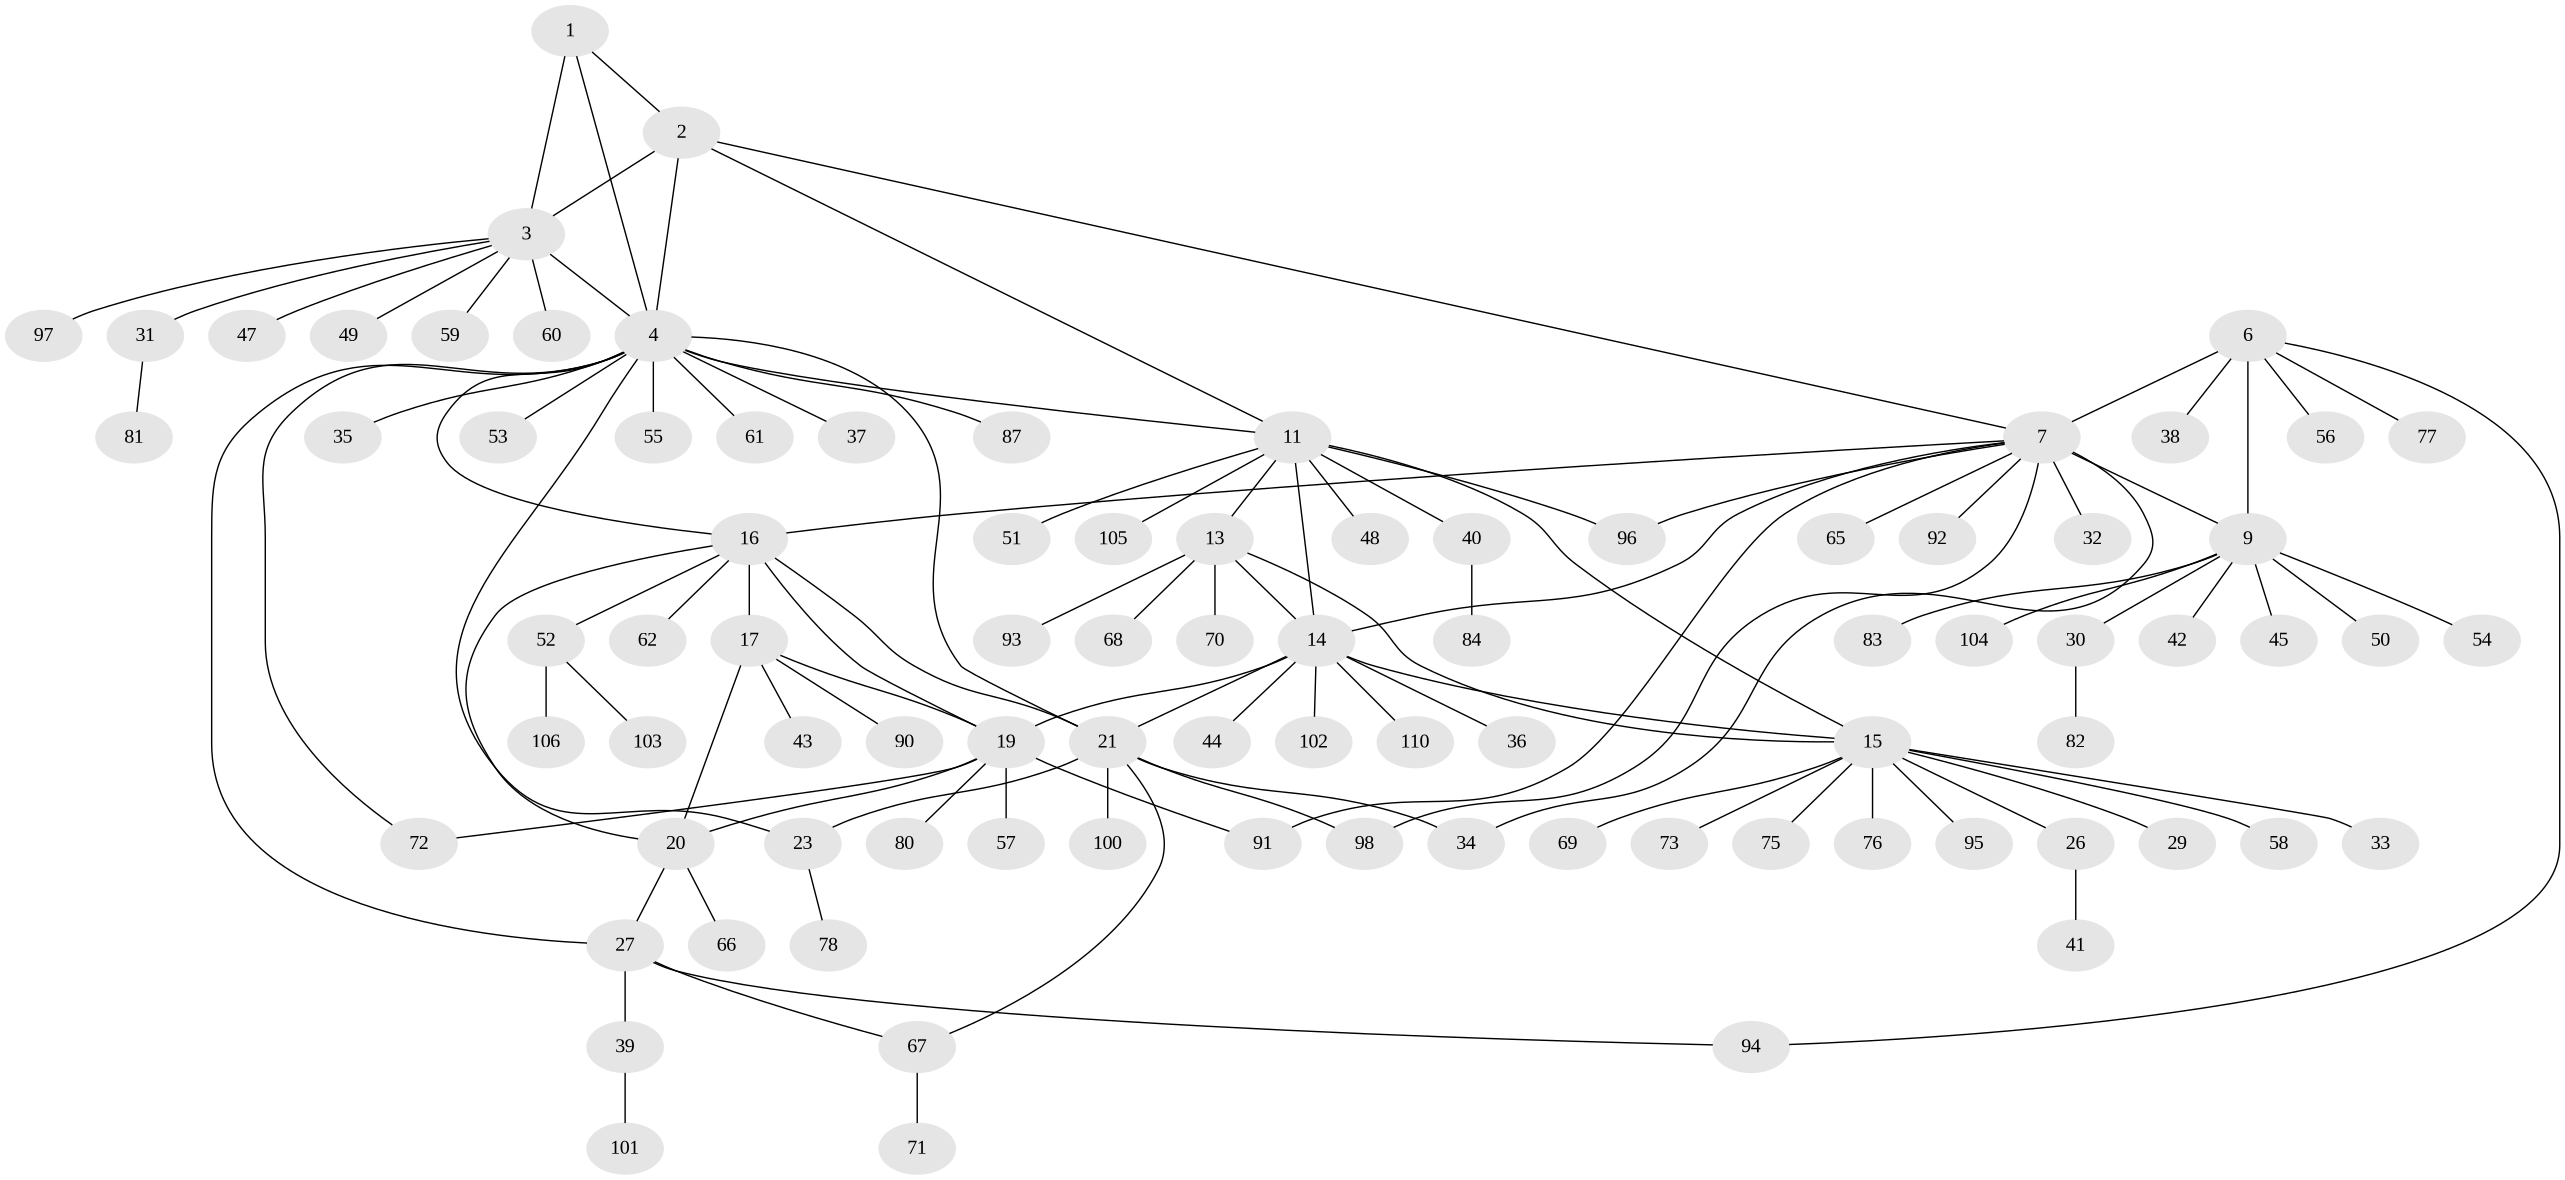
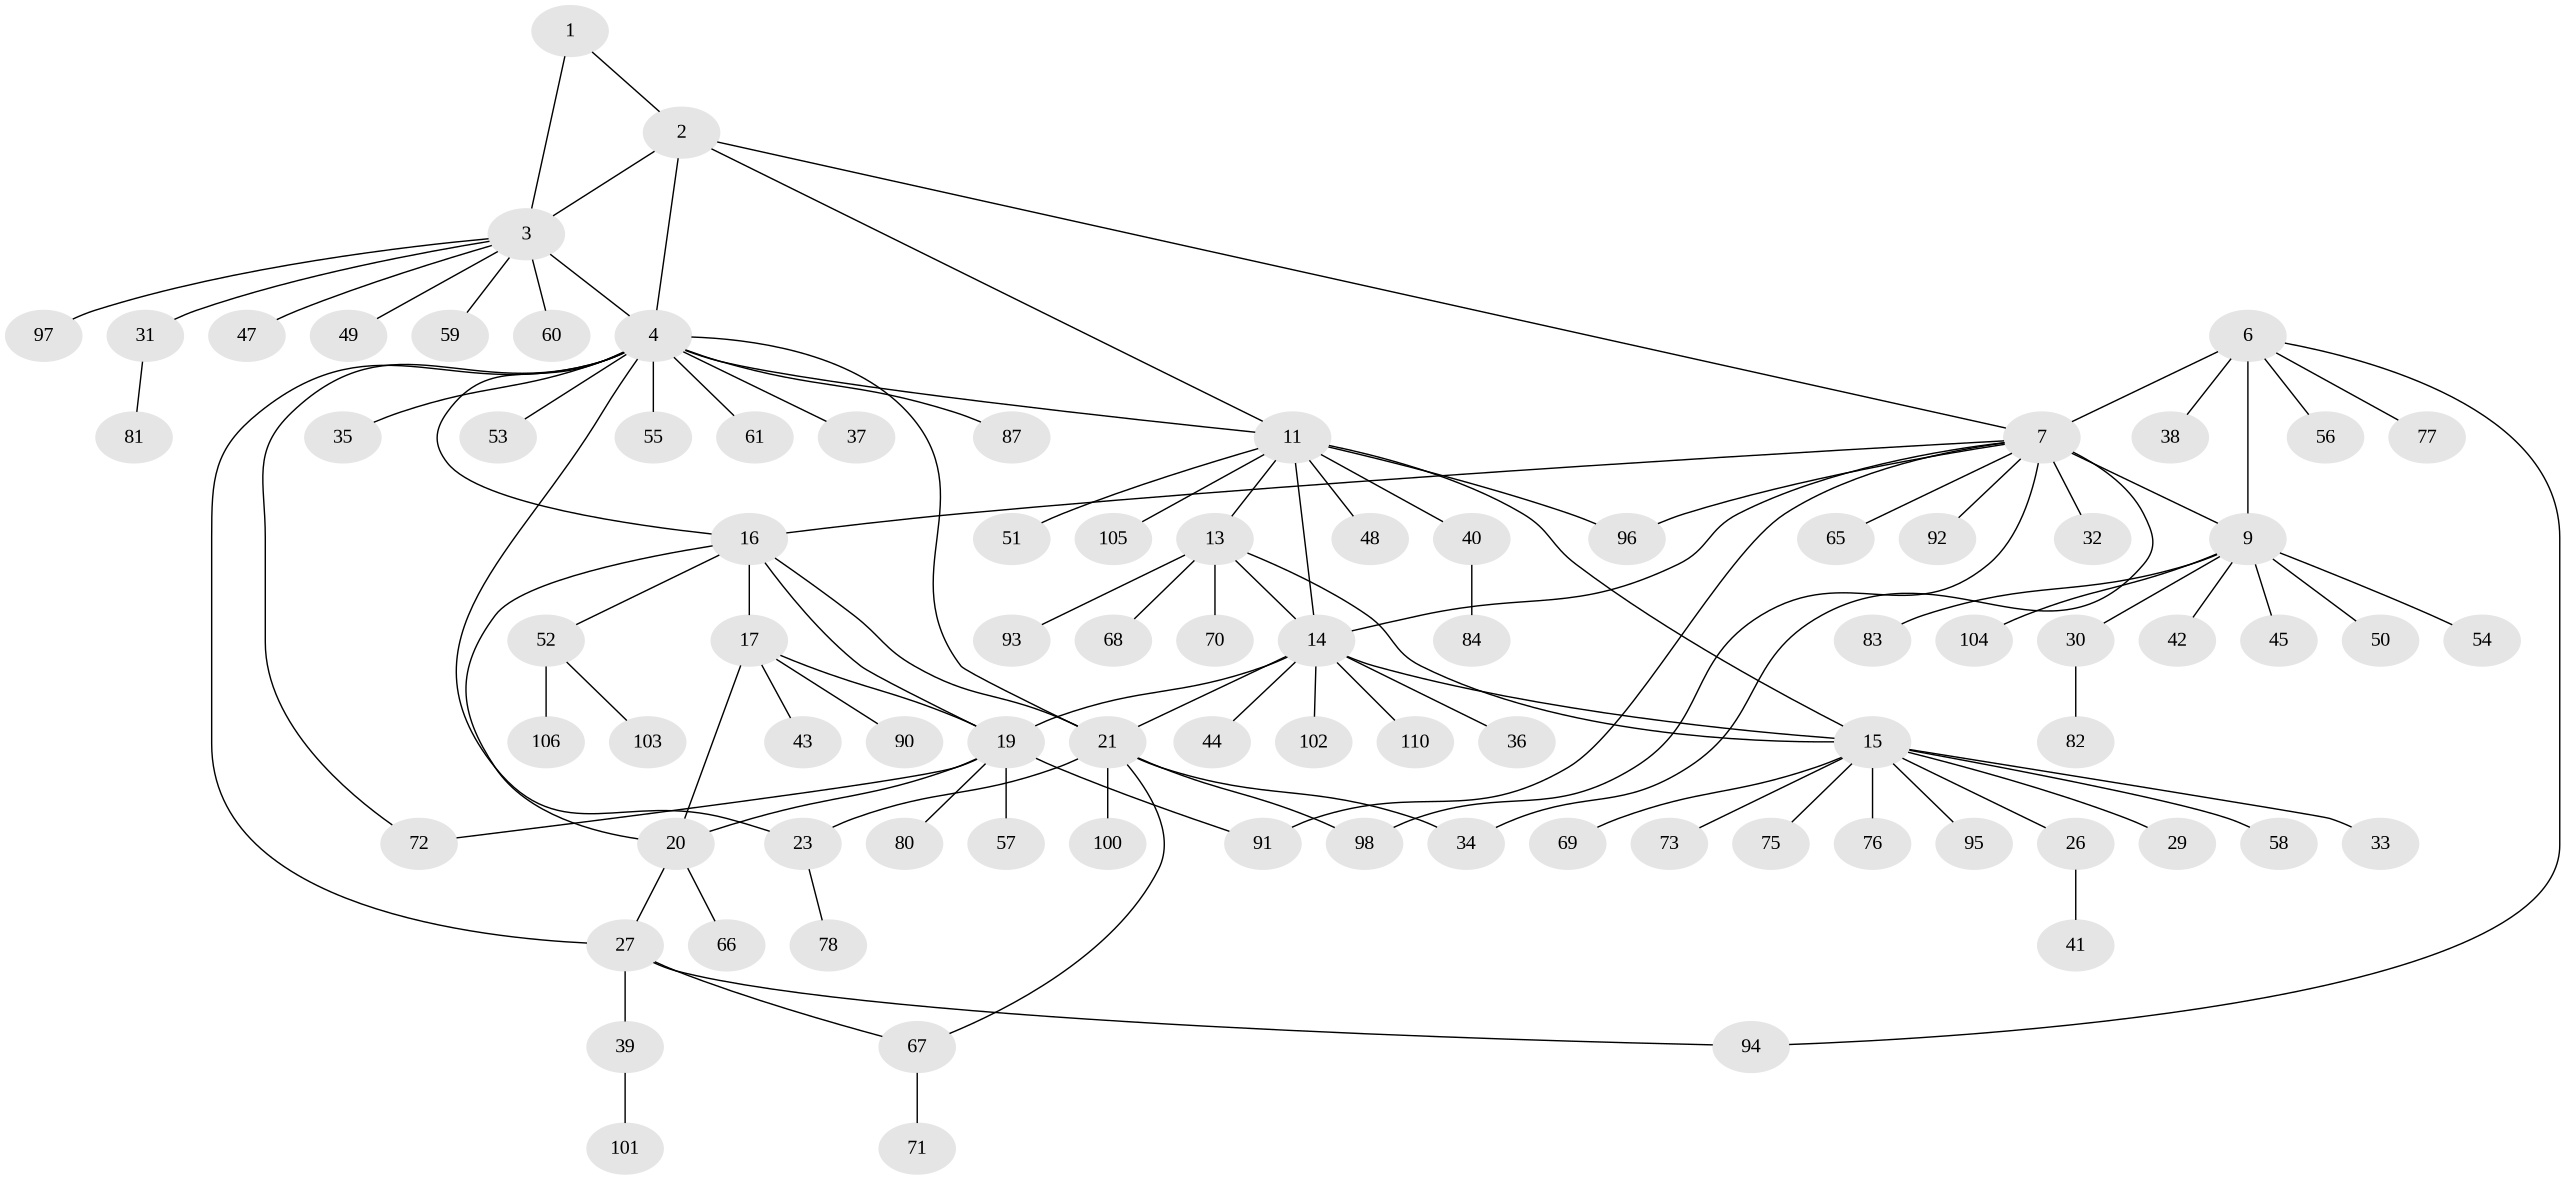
edge "1" -- "4": removed
node "62": removed
